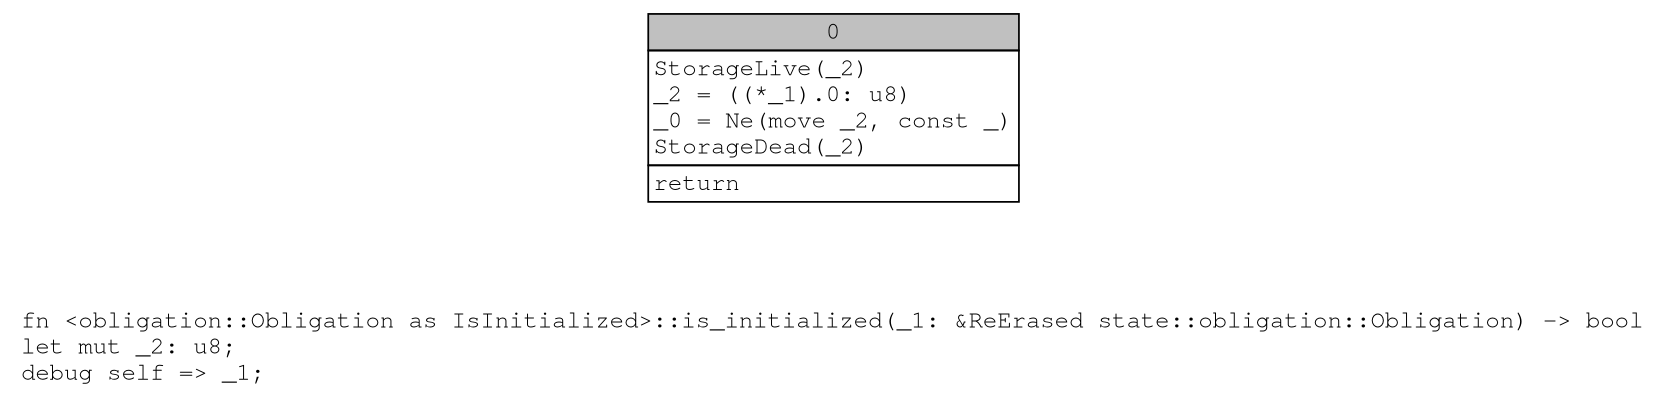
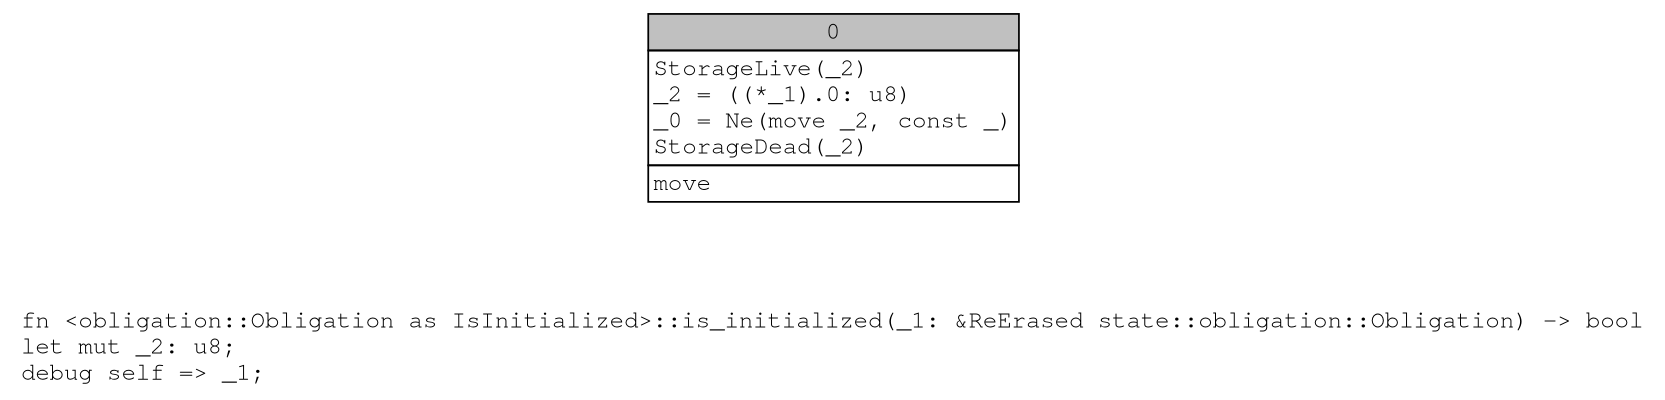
node "0": text "return" -> "move"
